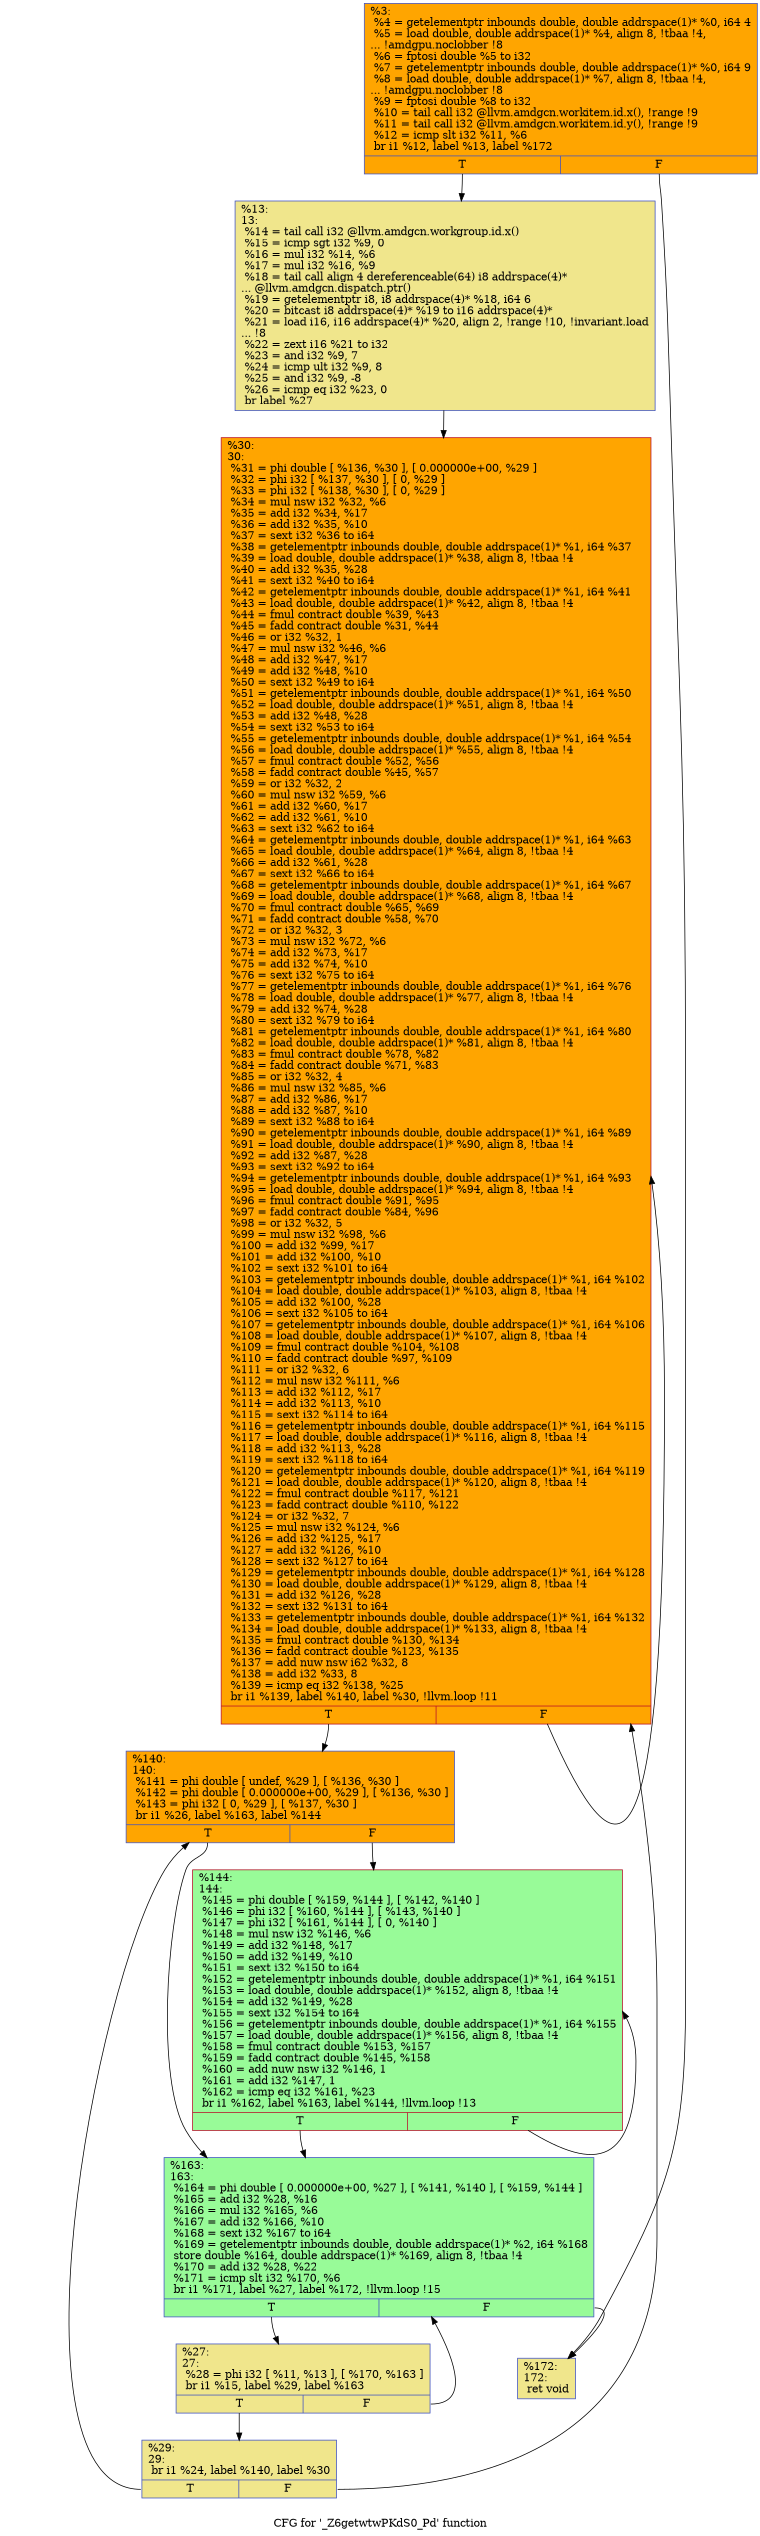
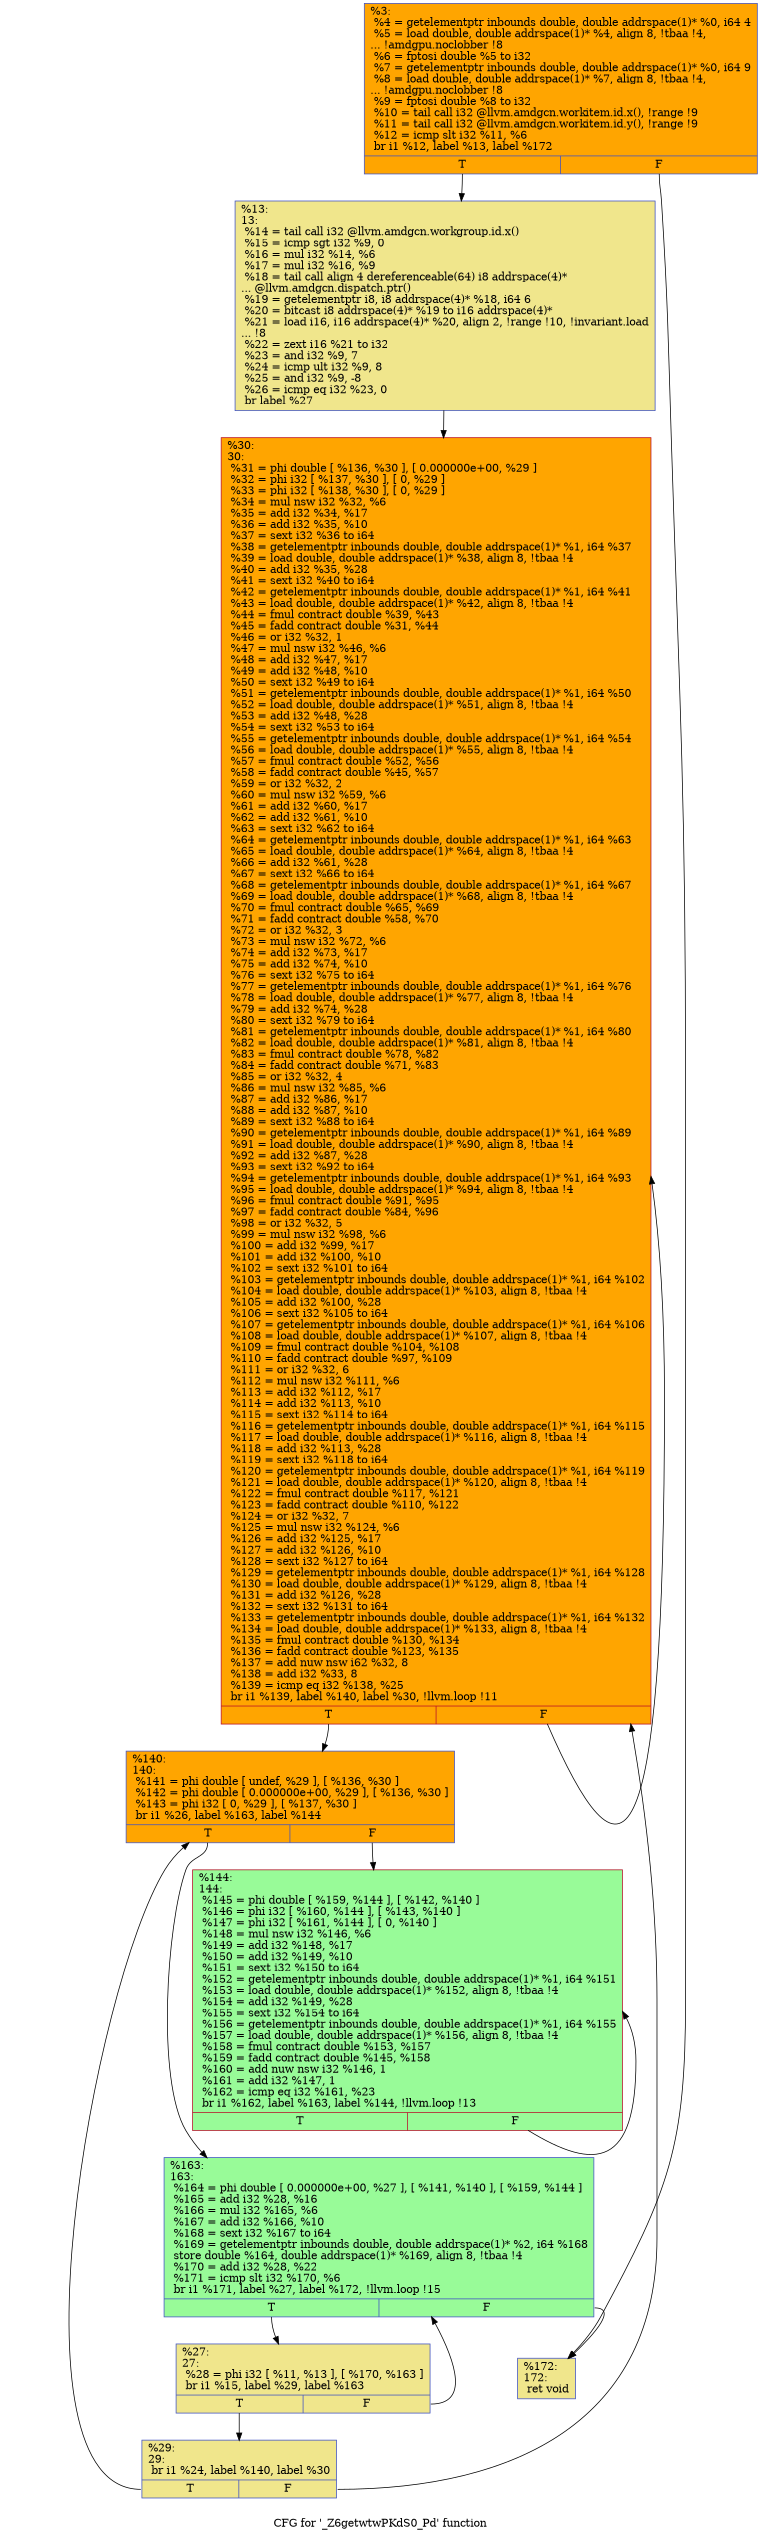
edge "%144:" -> "%163:": removed
